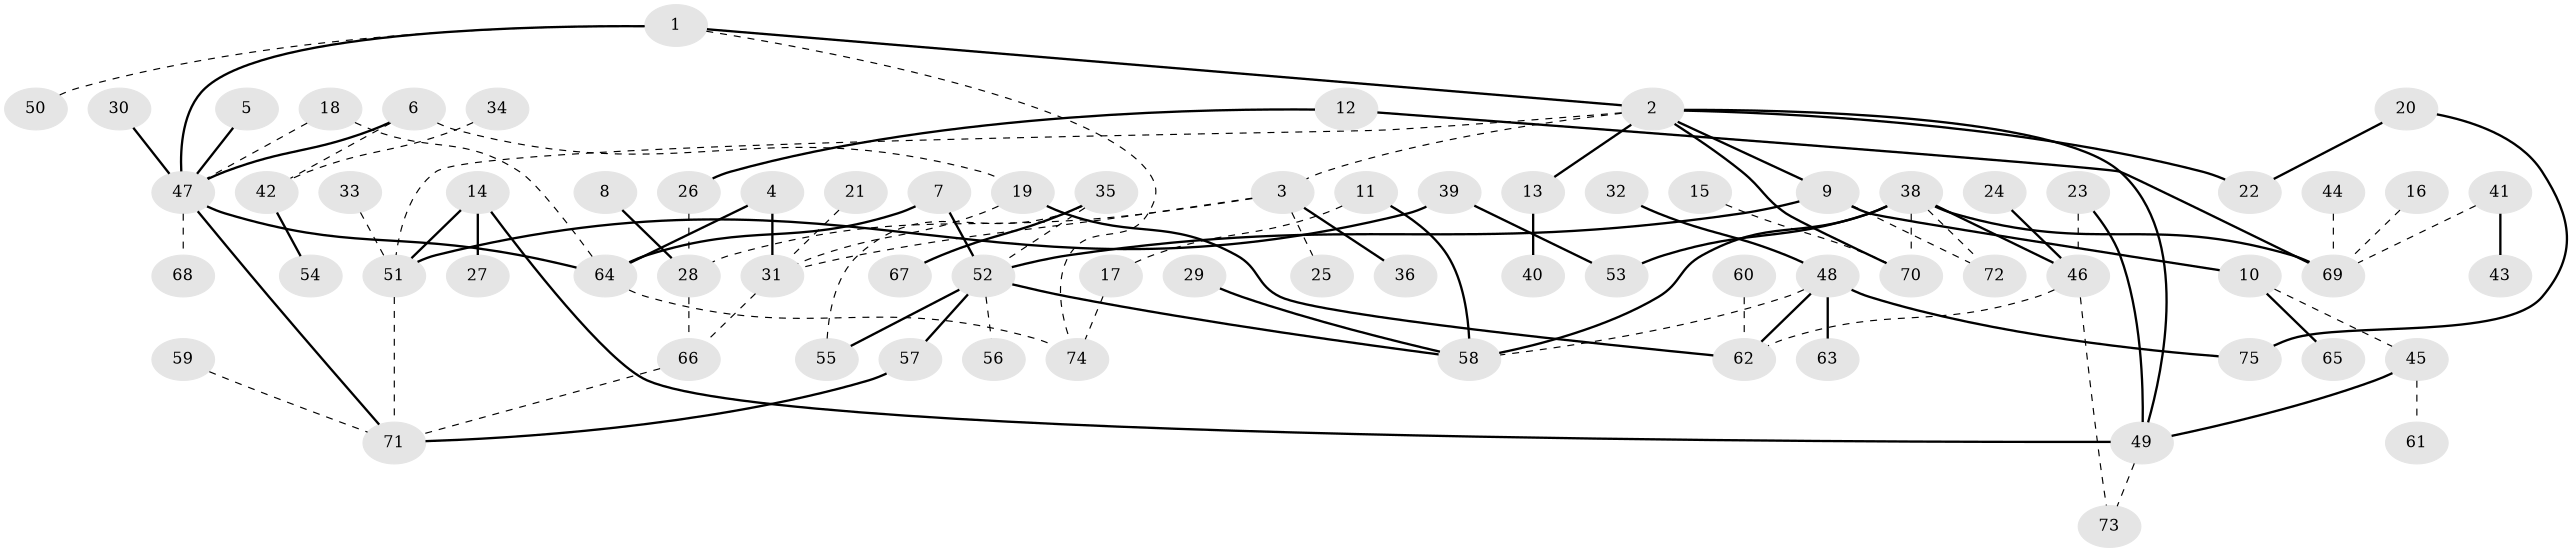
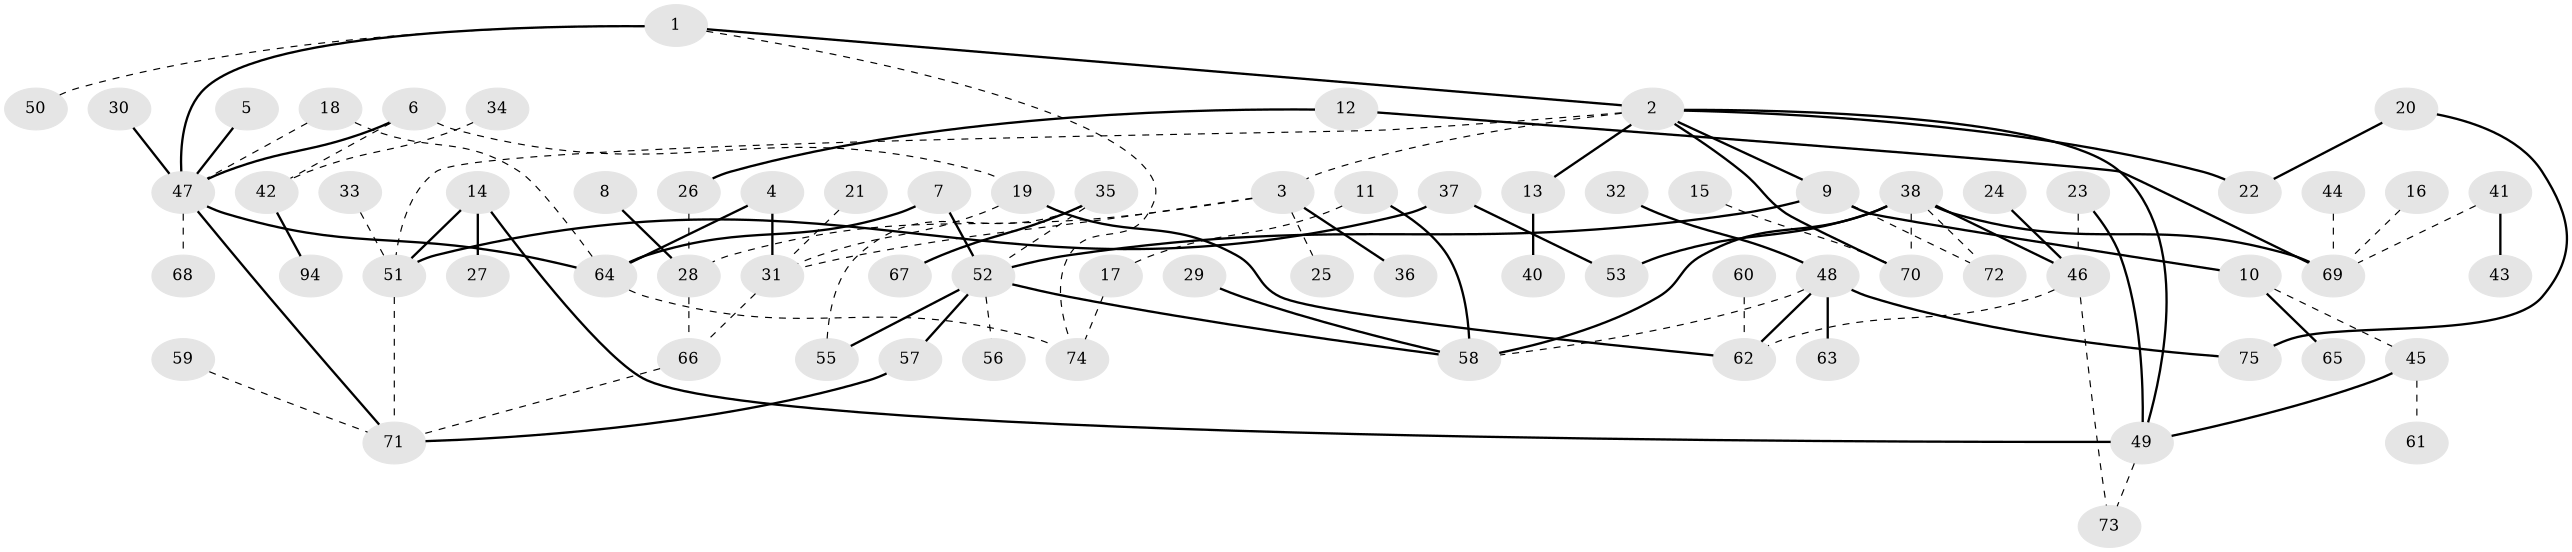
node "39": label "39" -> "37"
node "54": label "54" -> "94"
